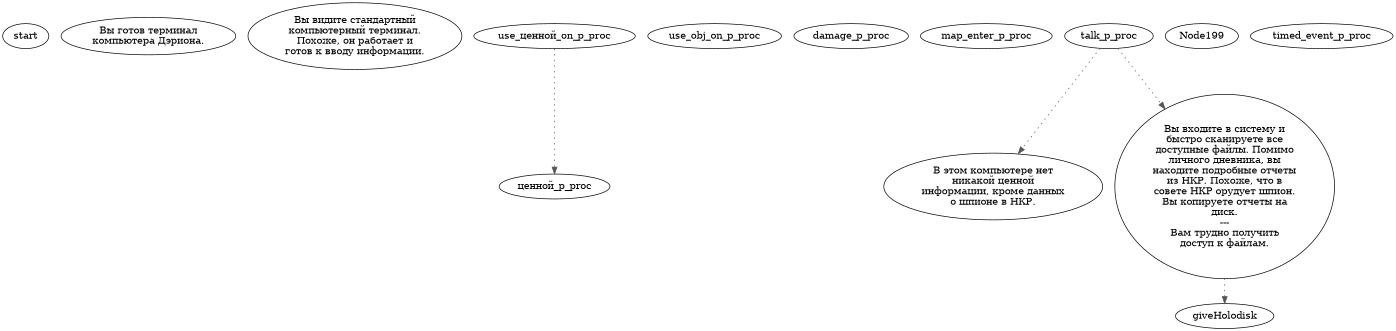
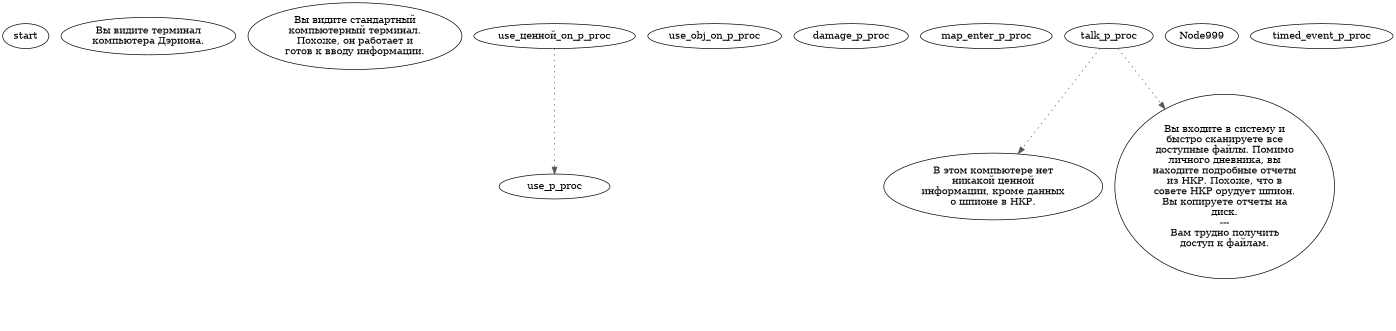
node "Вы готов терминал компьютера Дэриона.": label "Вы готов терминал компьютера Дэриона." -> "Вы видите терминал компьютера Дэриона."
node "Node199": label "Node199" -> "Node999"
node "ценной_p_proc": label "ценной_p_proc" -> "use_p_proc"
node "giveHolodisk": removed
